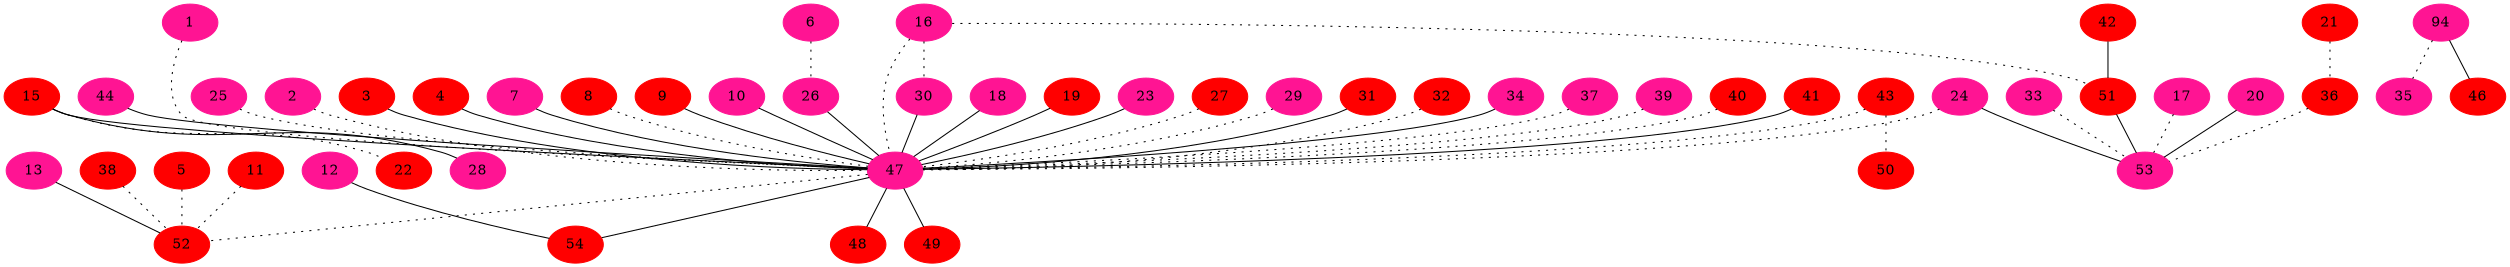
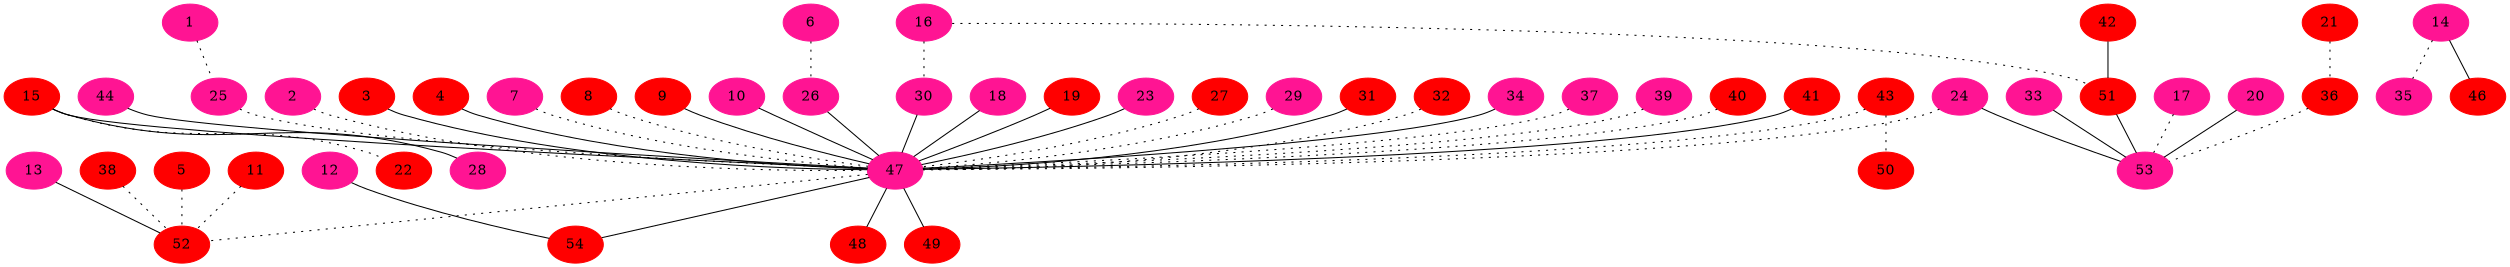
node "94": label "94" -> "14"
edge "16" -- "47": removed
edge "33" -- "53": style dotted -> solid
edge "7" -- "47": style solid -> dotted
edge "1" -- "47": now "1" -- "25"
